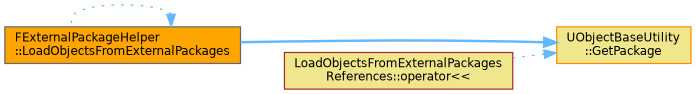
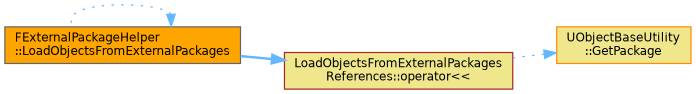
edge "FExternalPackageHelper ::LoadObjectsFromExternalPackages" -> "UObjectBaseUtility ::GetPackage": now "FExternalPackageHelper ::LoadObjectsFromExternalPackages" -> "LoadObjectsFromExternalPackages References::operator<<"
